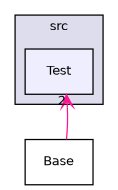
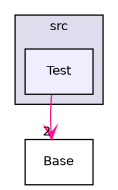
edge "Base" -> "Test": reversed
